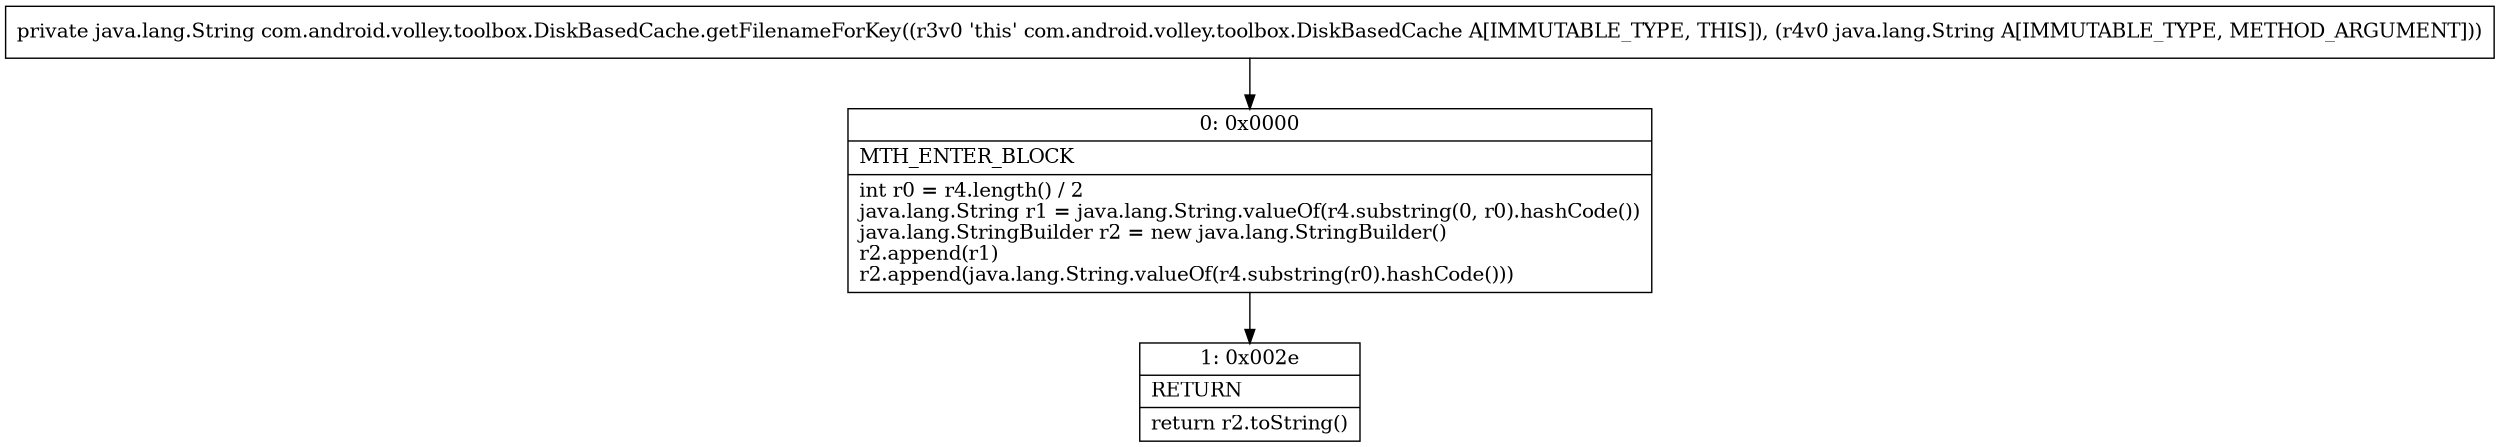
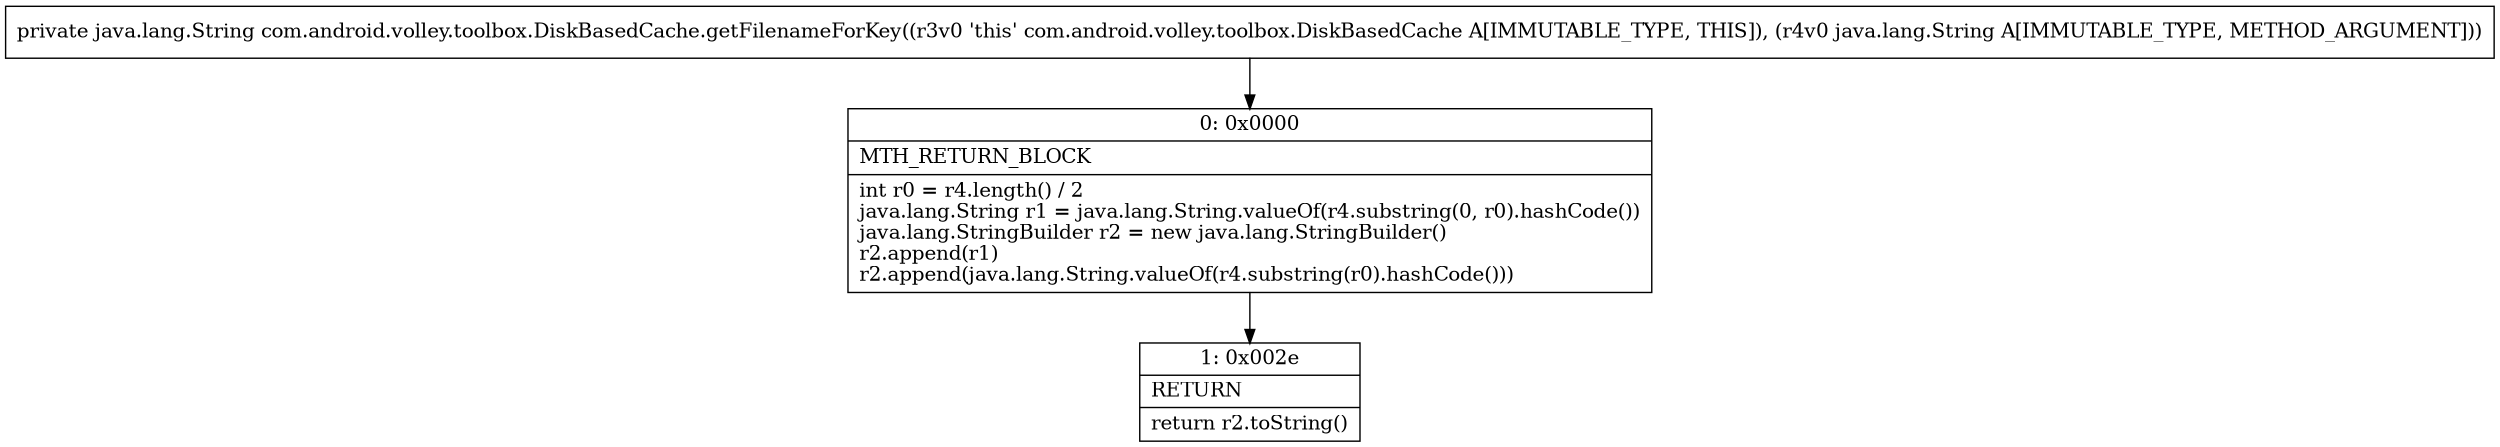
node "0: 0x0000": text "MTH_ENTER_BLOCK" -> "MTH_RETURN_BLOCK"
